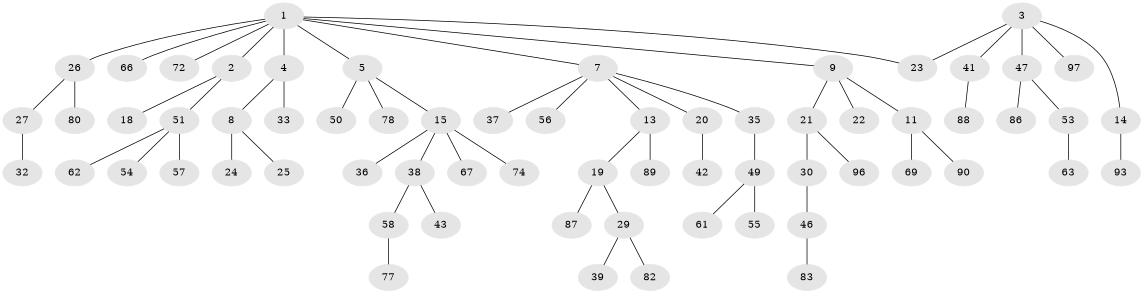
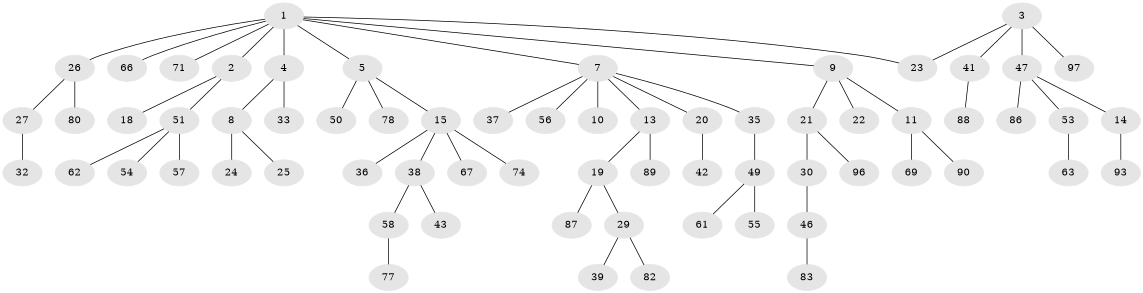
edge "3" -- "14": now "47" -- "14"
node "72": label "72" -> "71"
node "10": added
